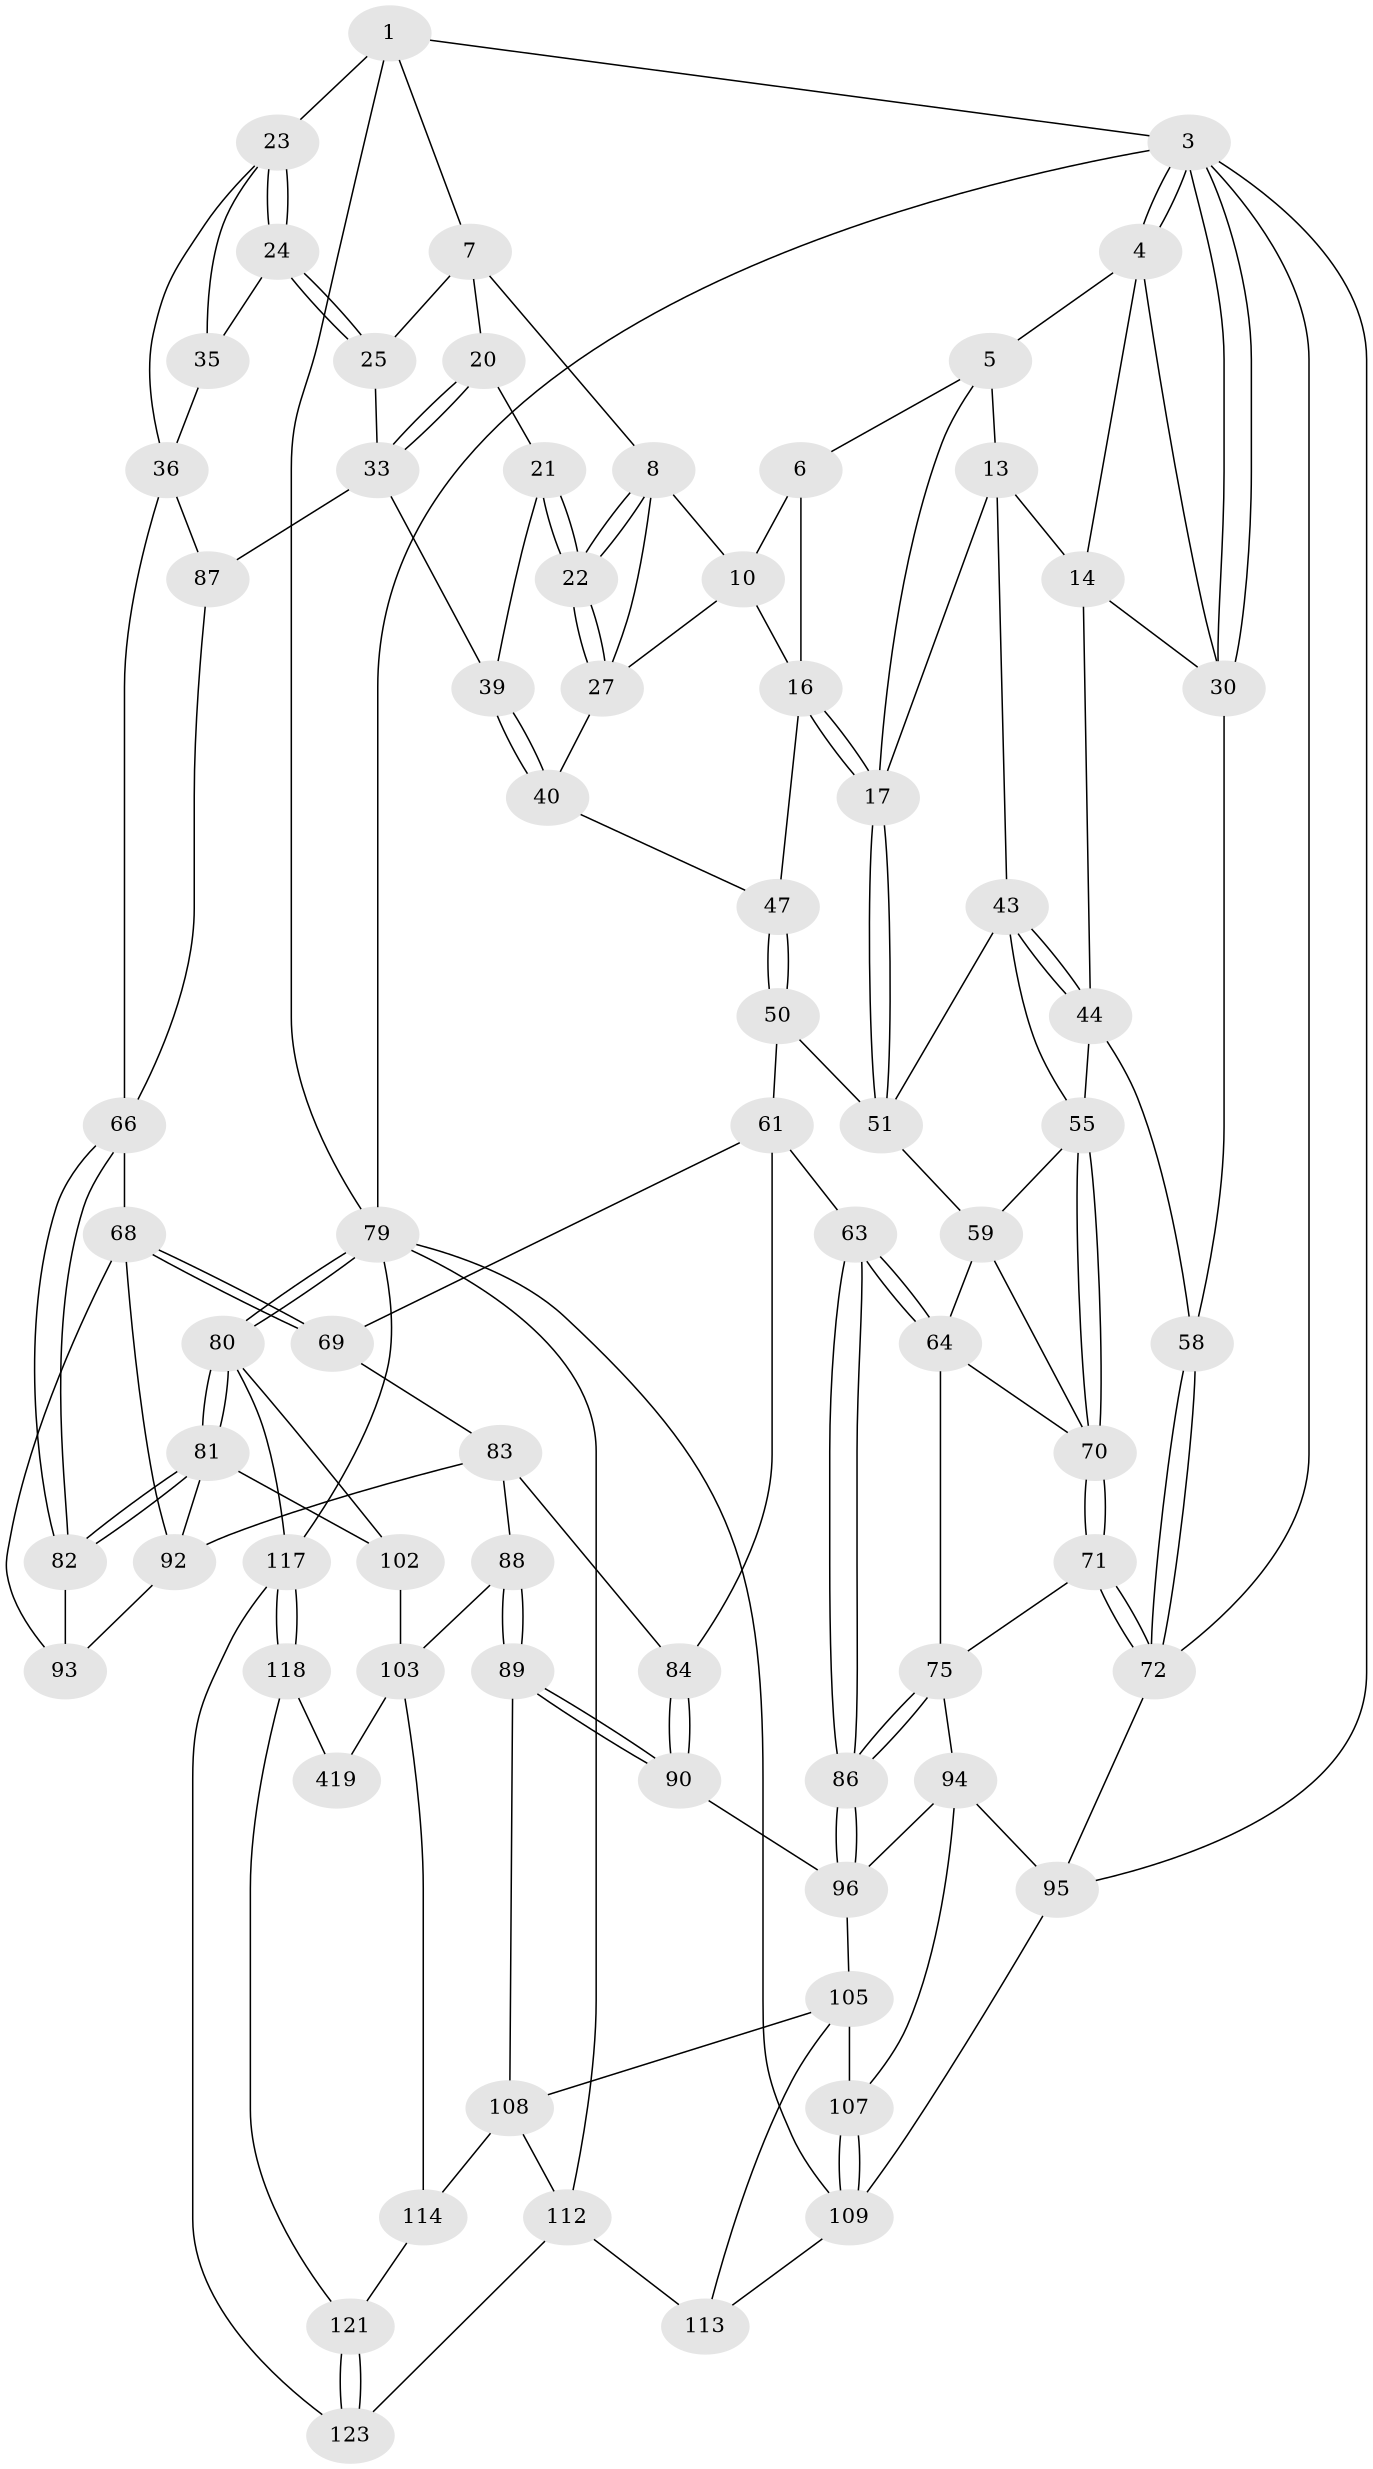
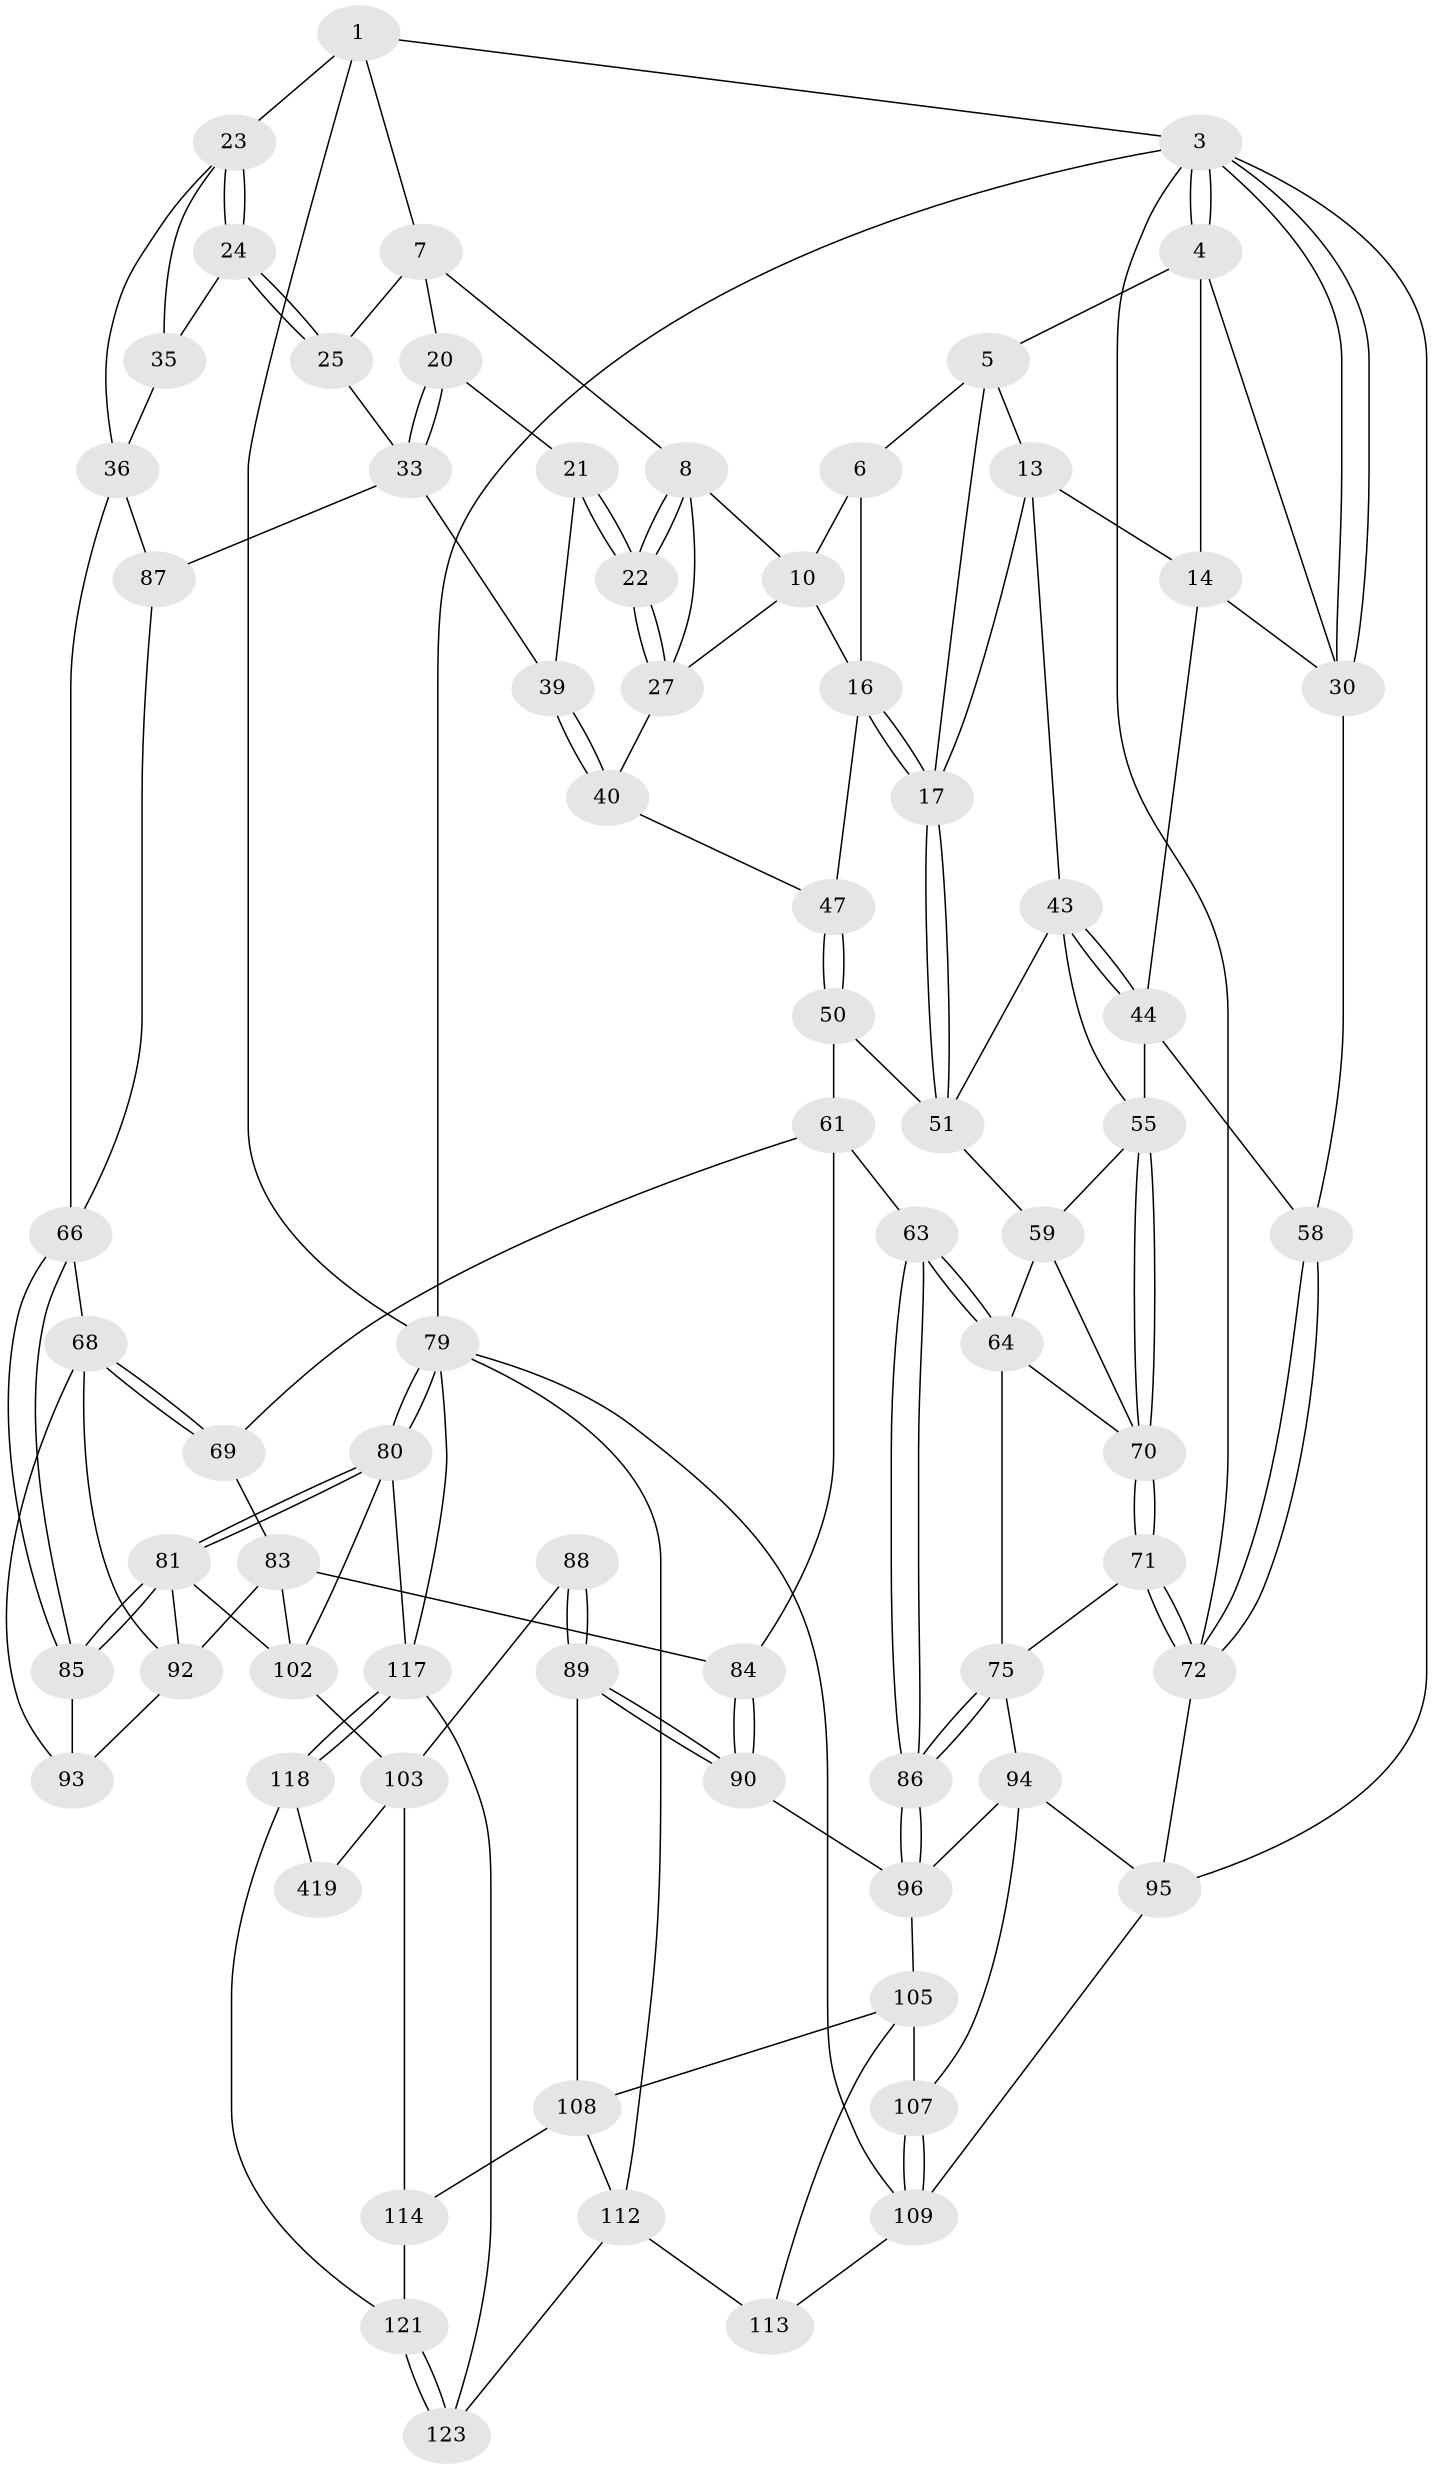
edge "83" -- "88": now "83" -- "102"
node "82": label "82" -> "85"
